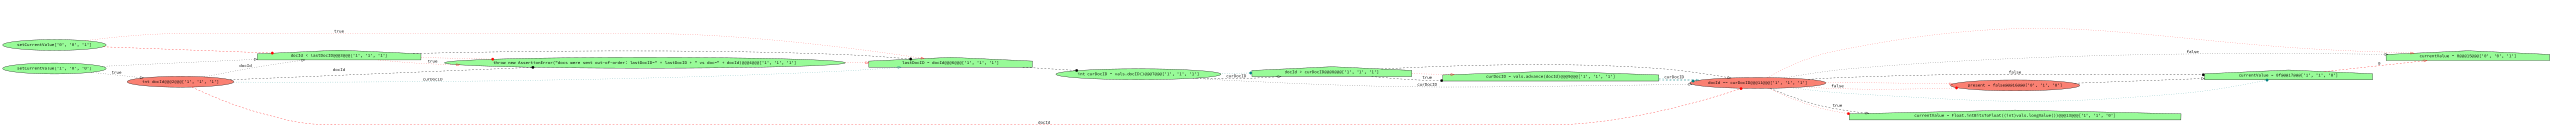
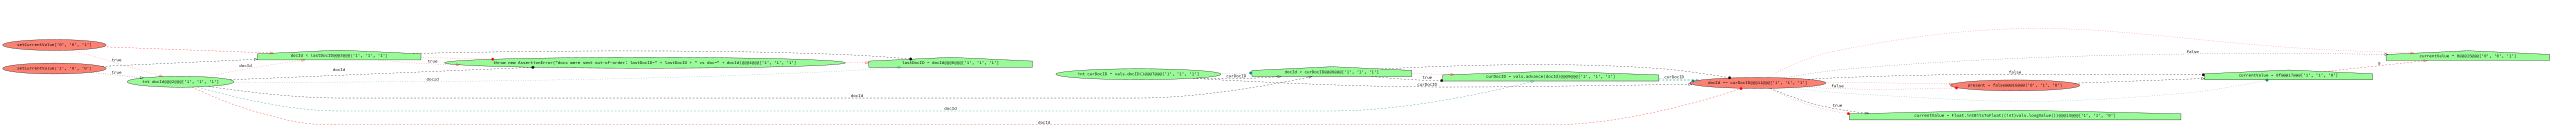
edge "setCurrentValue['0', '0', '1']" -> "lastDocID = docId@@@6@@@['1', '1', '1']": now "setCurrentValue['0', '0', '1']" -> "int docId@@@2@@@['1', '1', '1']"
node "setCurrentValue['0', '0', '1']": fillcolor palegreen -> salmon
edge "setCurrentValue['0', '0', '1']" -> "docId < lastDocID@@@3@@@['1', '1', '1']": arrowhead dot -> onormal
edge "setCurrentValue['1', '0', '0']" -> "docId < lastDocID@@@3@@@['1', '1', '1']": style dotted -> dashed
edge "docId > curDocID@@@8@@@['1', '1', '1']" -> "docId == curDocID@@@11@@@['1', '1', '1']": arrowhead onormal -> dot
edge "int docId@@@2@@@['1', '1', '1']" -> "docId < lastDocID@@@3@@@['1', '1', '1']": color black -> red
node "setCurrentValue['1', '0', '0']": fillcolor palegreen -> salmon
edge "lastDocID = docId@@@6@@@['1', '1', '1']" -> "int curDocID = vals.docID()@@@7@@@['1', '1', '1']": removed
edge "int docId@@@2@@@['1', '1', '1']" -> "lastDocID = docId@@@6@@@['1', '1', '1']": label "curDocID" -> "docId"
node "int docId@@@2@@@['1', '1', '1']": fillcolor salmon -> palegreen
edge "int curDocID = vals.docID()@@@7@@@['1', '1', '1']" -> "docId == curDocID@@@11@@@['1', '1', '1']": style dotted -> dashed
edge "int docId@@@2@@@['1', '1', '1']" -> "docId > curDocID@@@8@@@['1', '1', '1']": added, label "docId"
edge "int docId@@@2@@@['1', '1', '1']" -> "curDocID = vals.advance(docId)@@@9@@@['1', '1', '1']": added, label "docId"
